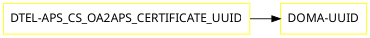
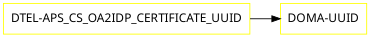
node "DTEL-APS_CS_OA2APS_CERTIFICATE_UUID": label "DTEL-APS_CS_OA2APS_CERTIFICATE_UUID" -> "DTEL-APS_CS_OA2IDP_CERTIFICATE_UUID"
